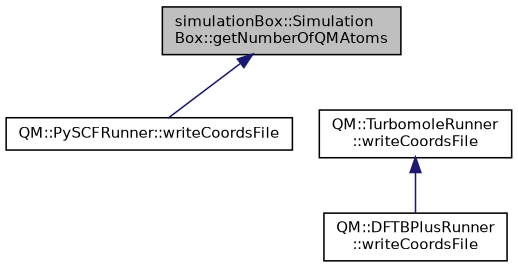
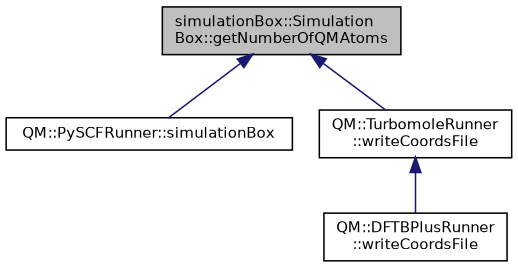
edge "QM::TurbomoleRunner ::writeCoordsFile" -> "simulationBox::Simulation Box::getNumberOfQMAtoms": added
node "QM::PySCFRunner::writeCoordsFile": label "QM::PySCFRunner::writeCoordsFile" -> "QM::PySCFRunner::simulationBox"
